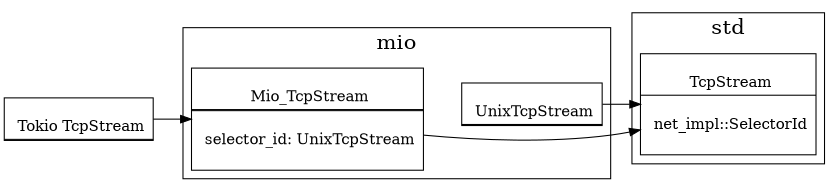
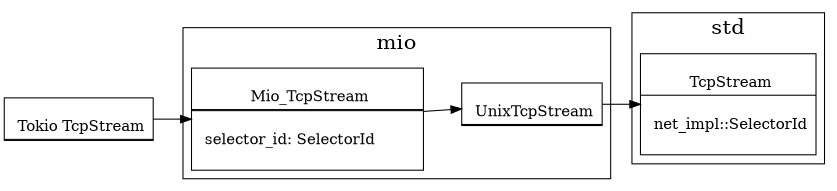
node "Mio_TcpStream": text "selector_id: UnixTcpStream" -> "selector_id: SelectorId"
edge "Mio_TcpStream" -> "TcpStream": now "Mio_TcpStream" -> "UnixTcpStream"
